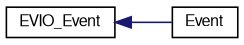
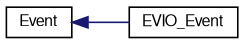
edge "Event" -> "EVIO_Event": reversed
